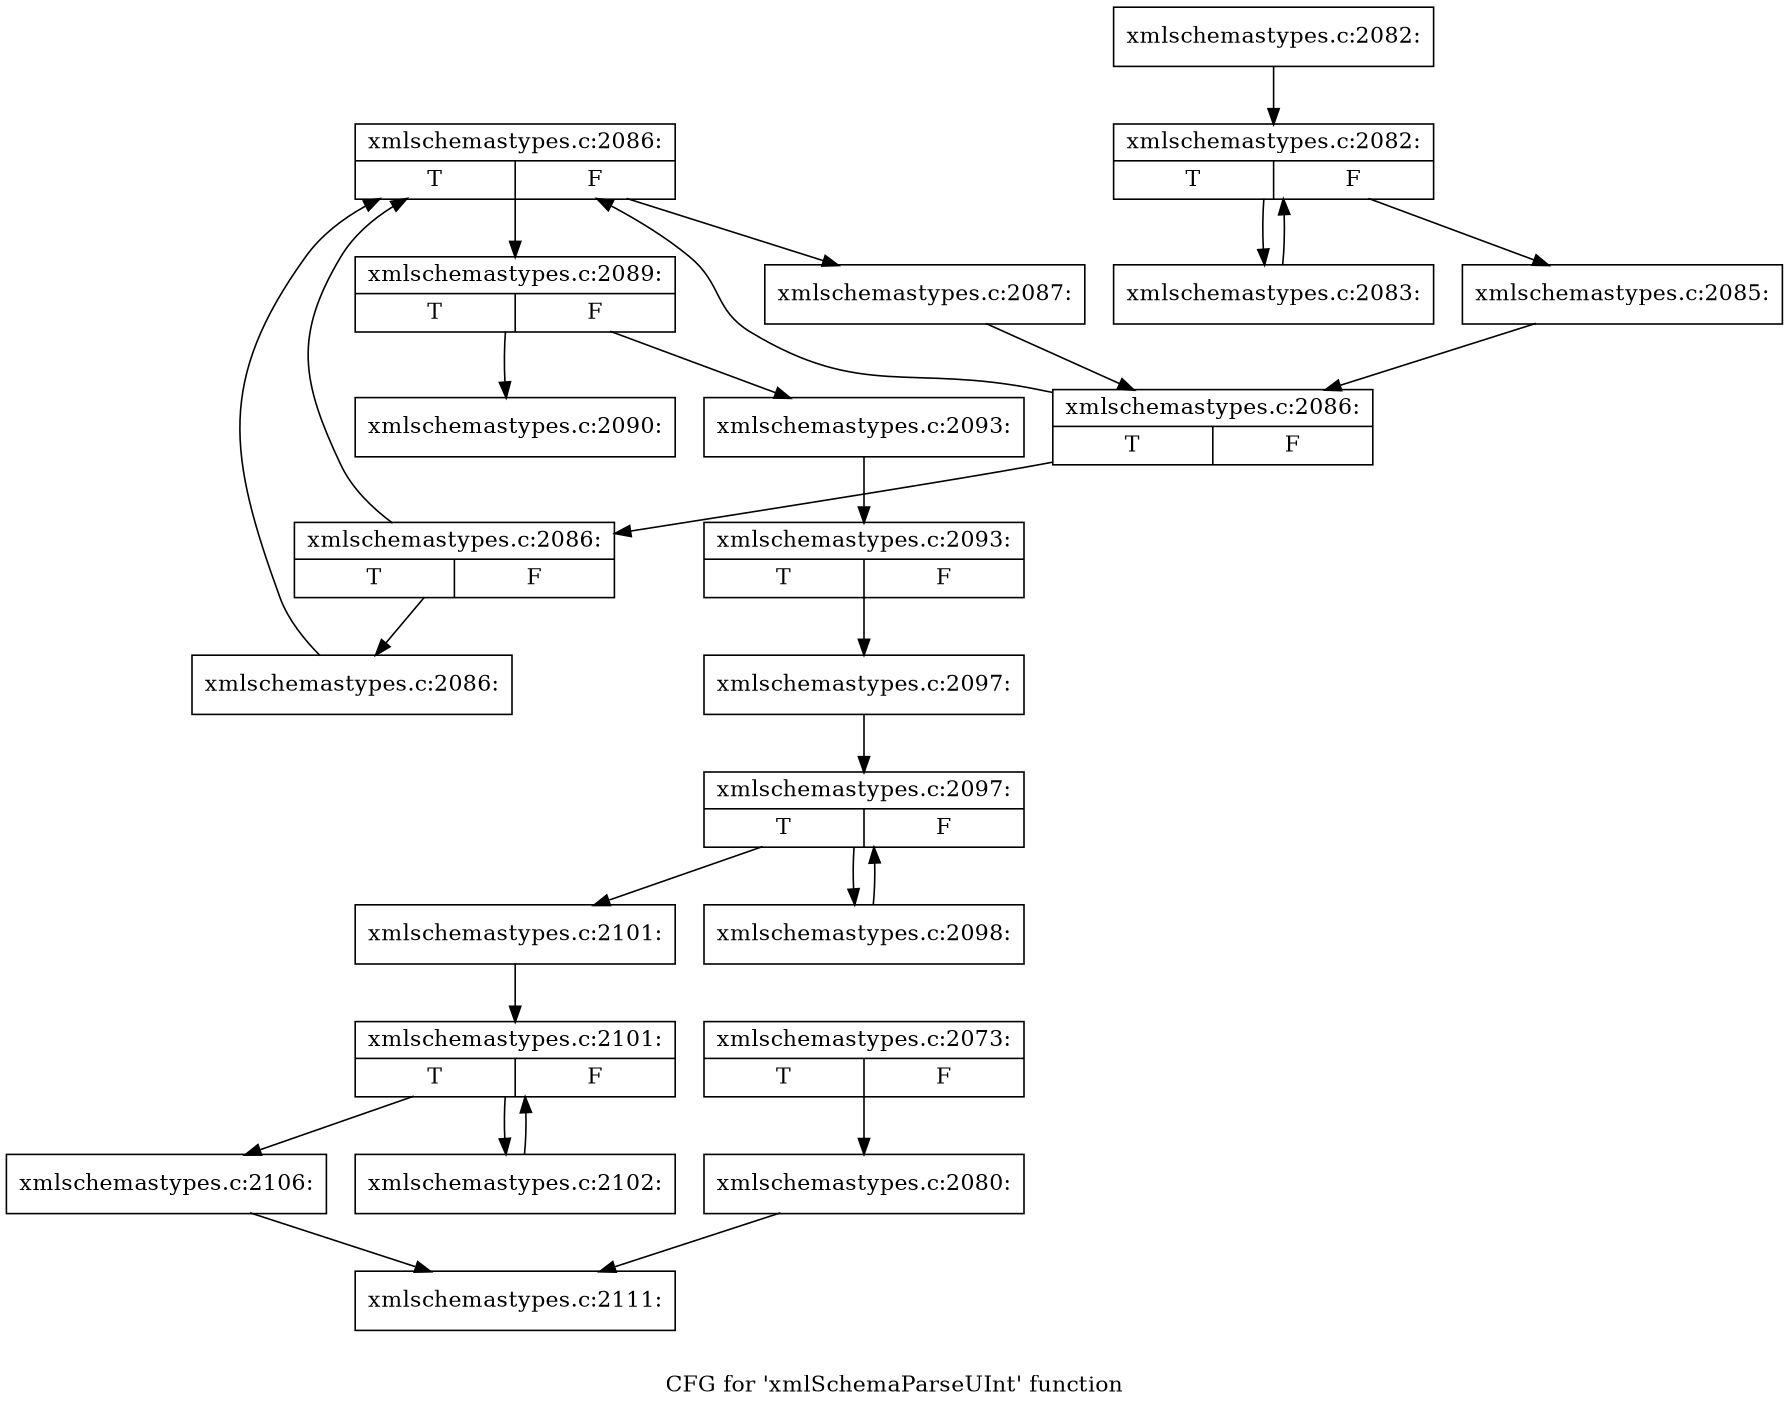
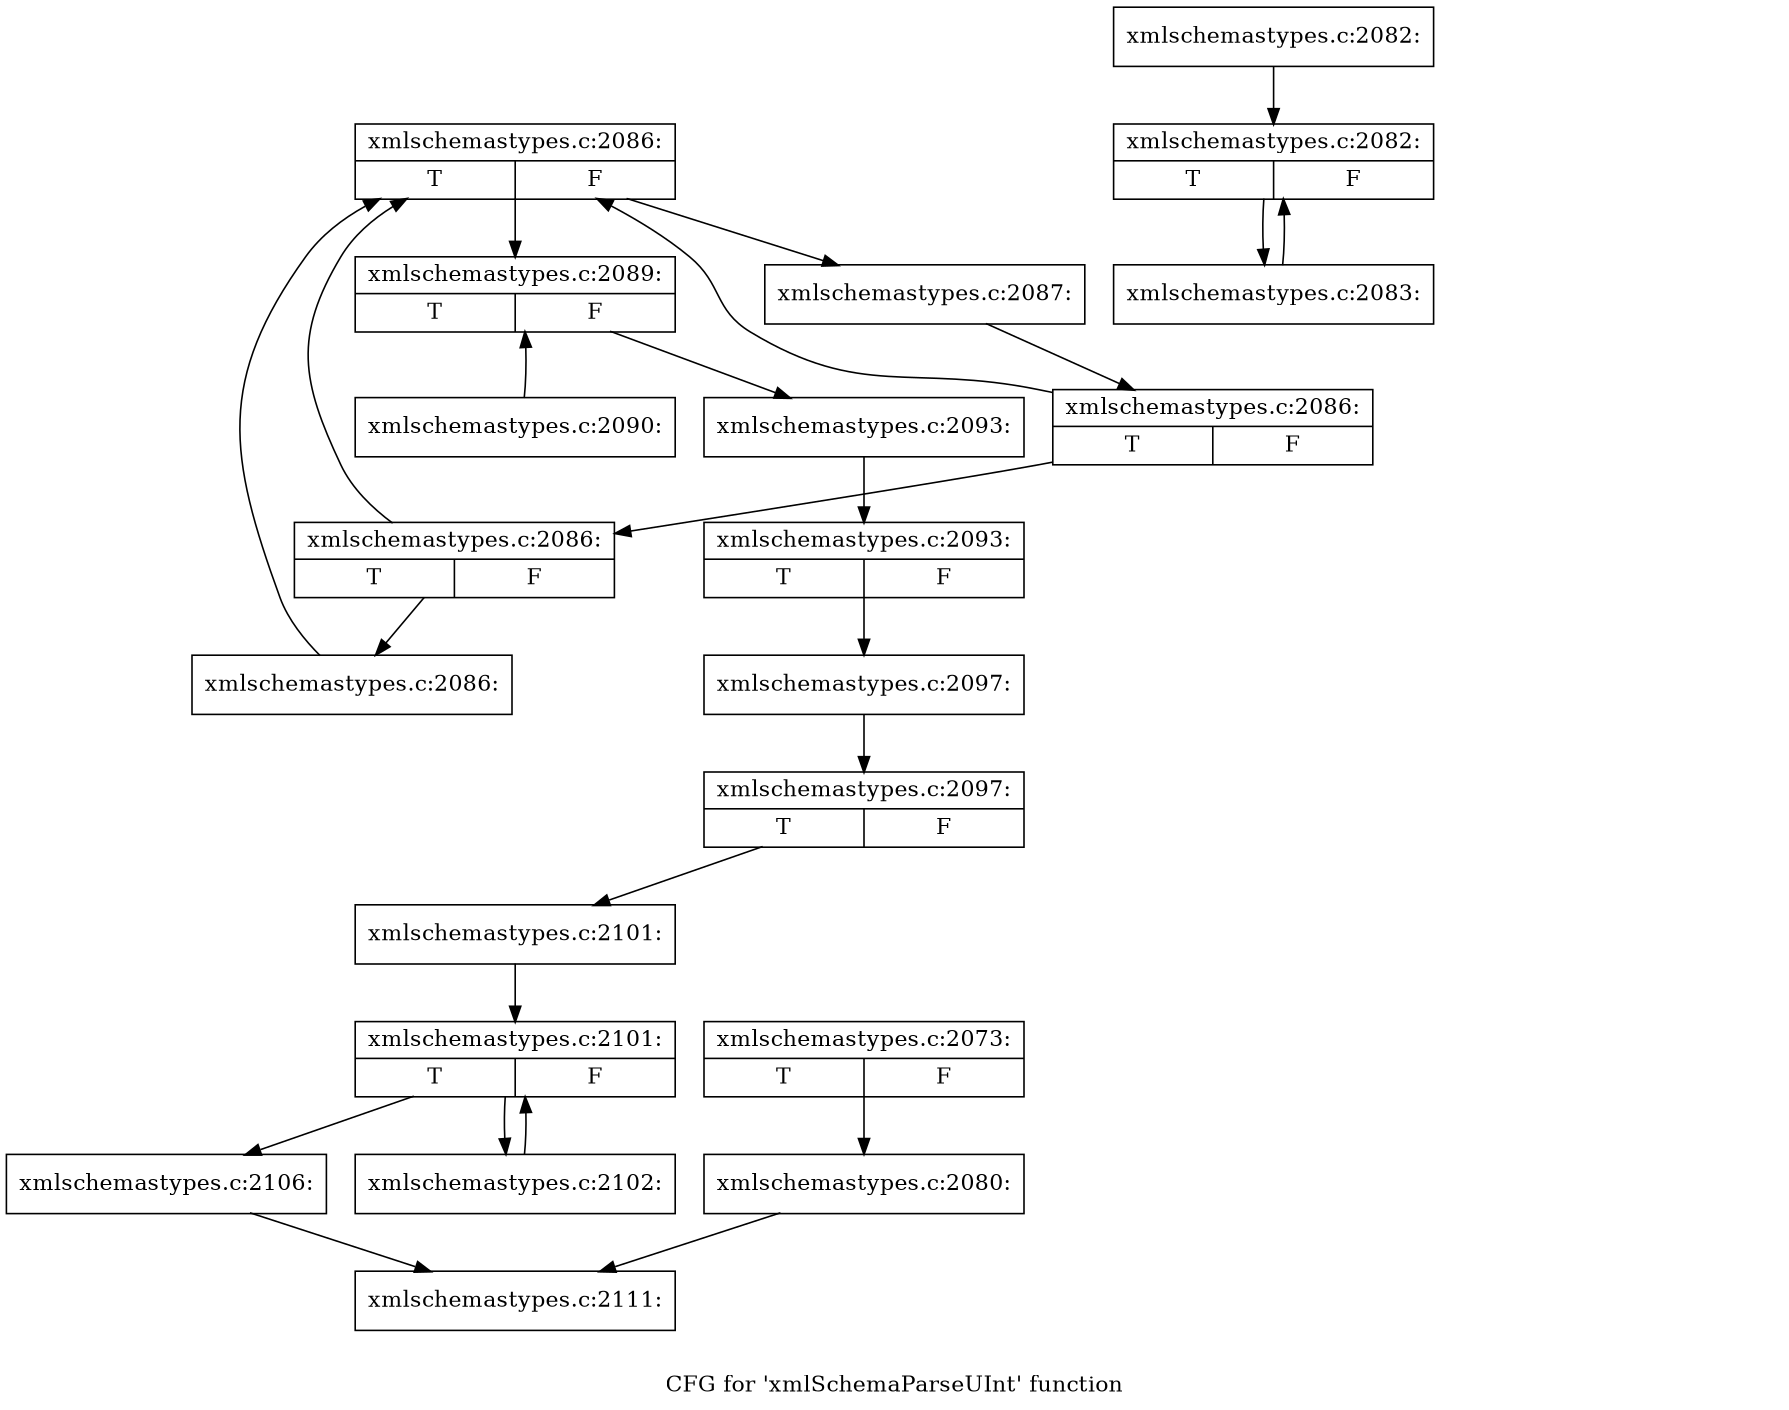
node "xmlschemastypes.c:2085:": removed
edge "xmlschemastypes.c:2089:" -> "xmlschemastypes.c:2090:": reversed
node "xmlschemastypes.c:2098:": removed
